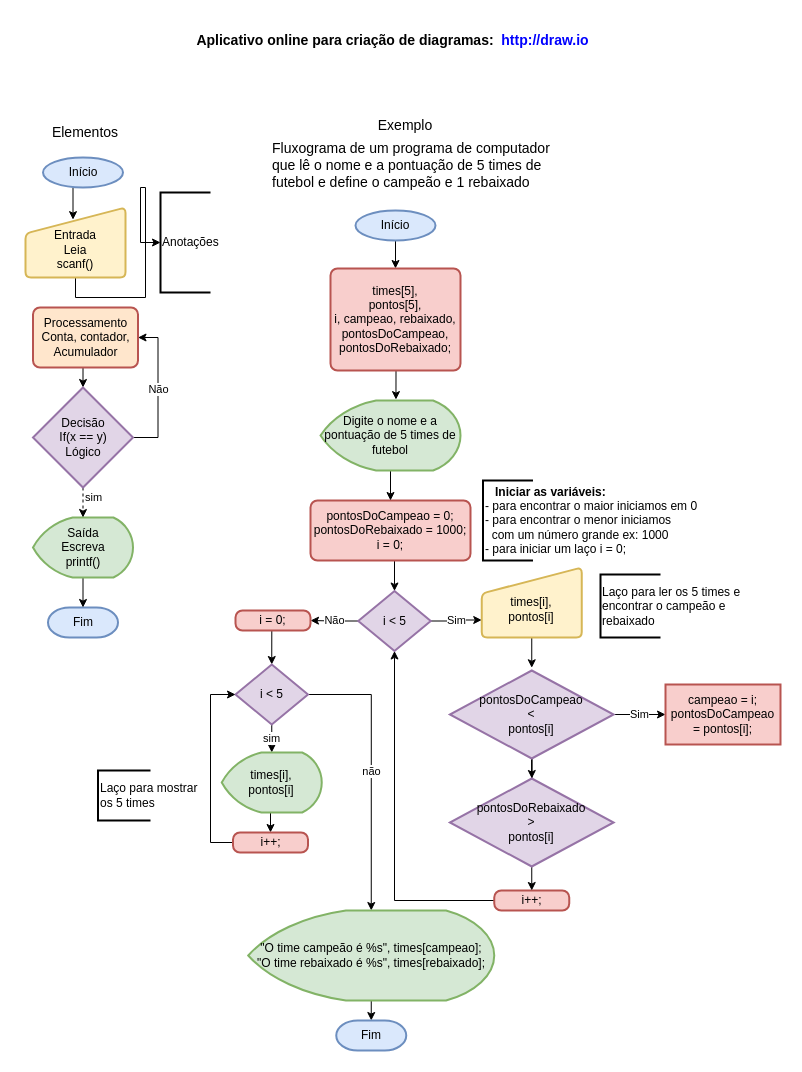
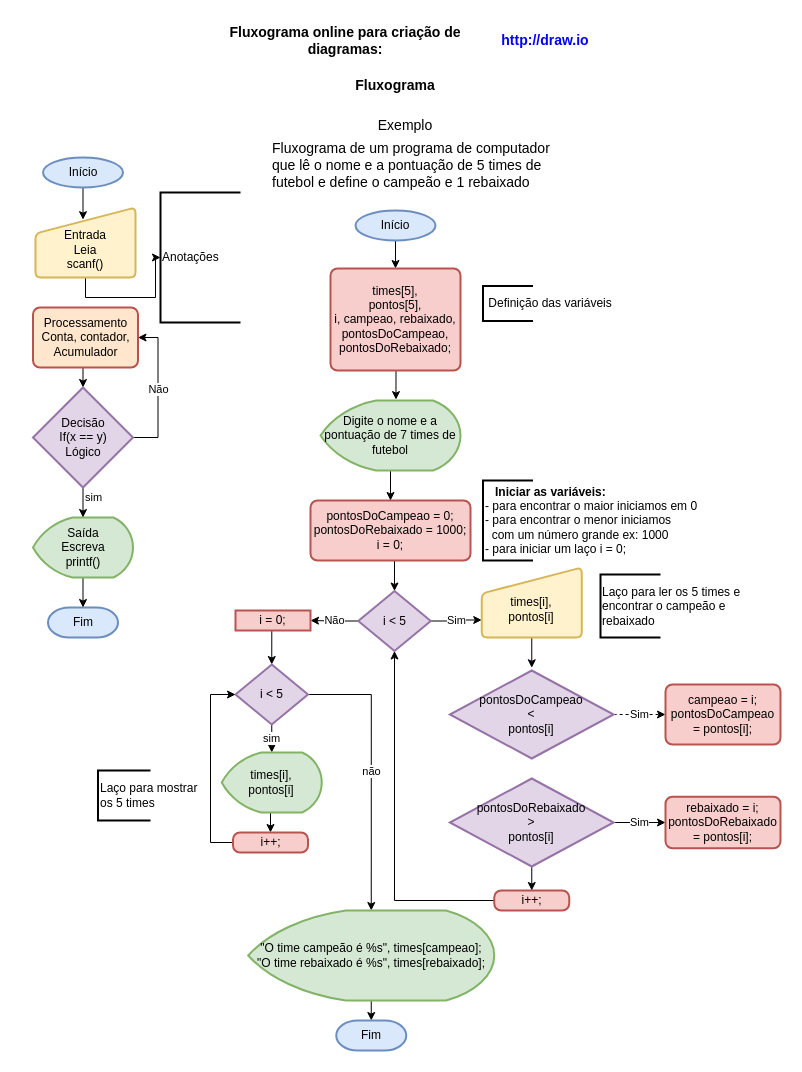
node "Aplicativo online para criação de diagramas:": label "Aplicativo online para criação de diagramas:" -> "Fluxograma online para criação de diagramas:"
node "Fluxograma": added
node "Elementos": removed
node "Entrada Leia scanf()": moved (76, 243) -> (86, 243)
node "Anotações": size 50x100 -> 80x130
node "Definição das variáveis": added
node "Digite o nome e a pontuação de 5 times de futebol": label "Digite o nome e a pontuação de 5 times de futebol" -> "Digite o nome e a pontuação de 7 times de futebol"
edge "Decisão If(x == y) Lógico" -> "Saída Escreva printf()": style dashed -> solid
node "i = 0;": shape rounded rectangle -> rectangle
edge "pontosDoCampeao < pontos[i]" -> "campeao = i; pontosDoCampeao = pontos[i];": style solid -> dashed
node "campeao = i; pontosDoCampeao = pontos[i];": shape rectangle -> rounded rectangle
edge "pontosDoCampeao < pontos[i]" -> "pontosDoRebaixado > pontos[i]": removed
edge "pontosDoRebaixado > pontos[i]" -> "rebaixado = i; pontosDoRebaixado = pontos[i];": added, label "Sim"
node "rebaixado = i; pontosDoRebaixado = pontos[i];": added
